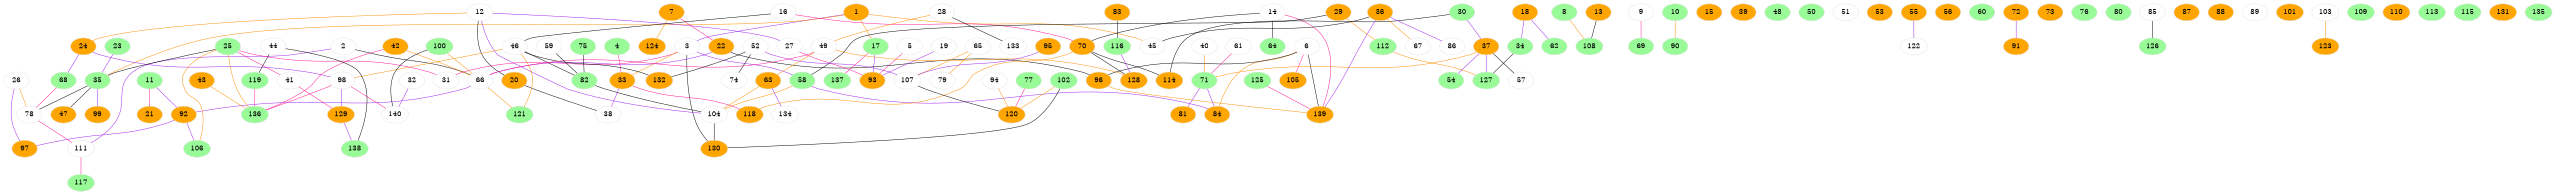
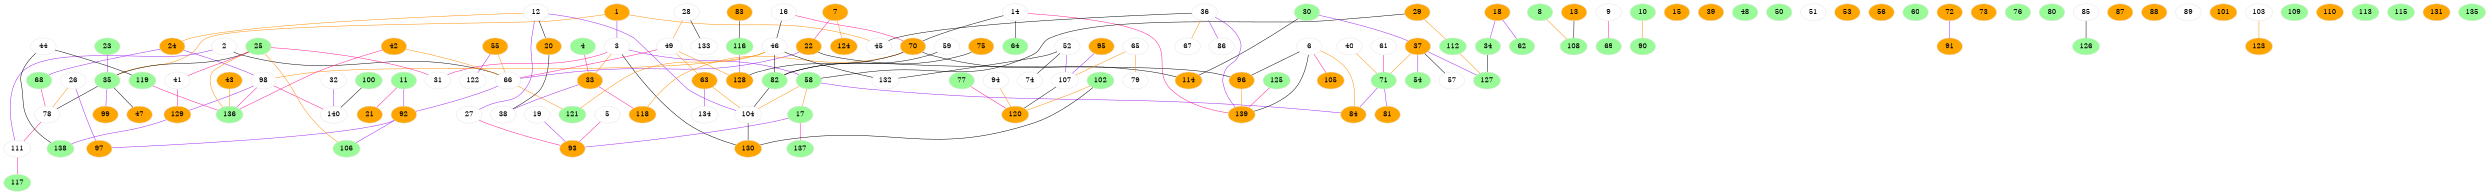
node "36": fillcolor orange -> white
edge "1" -- "17": now "58" -- "17"
node "75": fillcolor palegreen -> orange
edge "100" -- "66": now "55" -- "66"
node "132": fillcolor orange -> white
